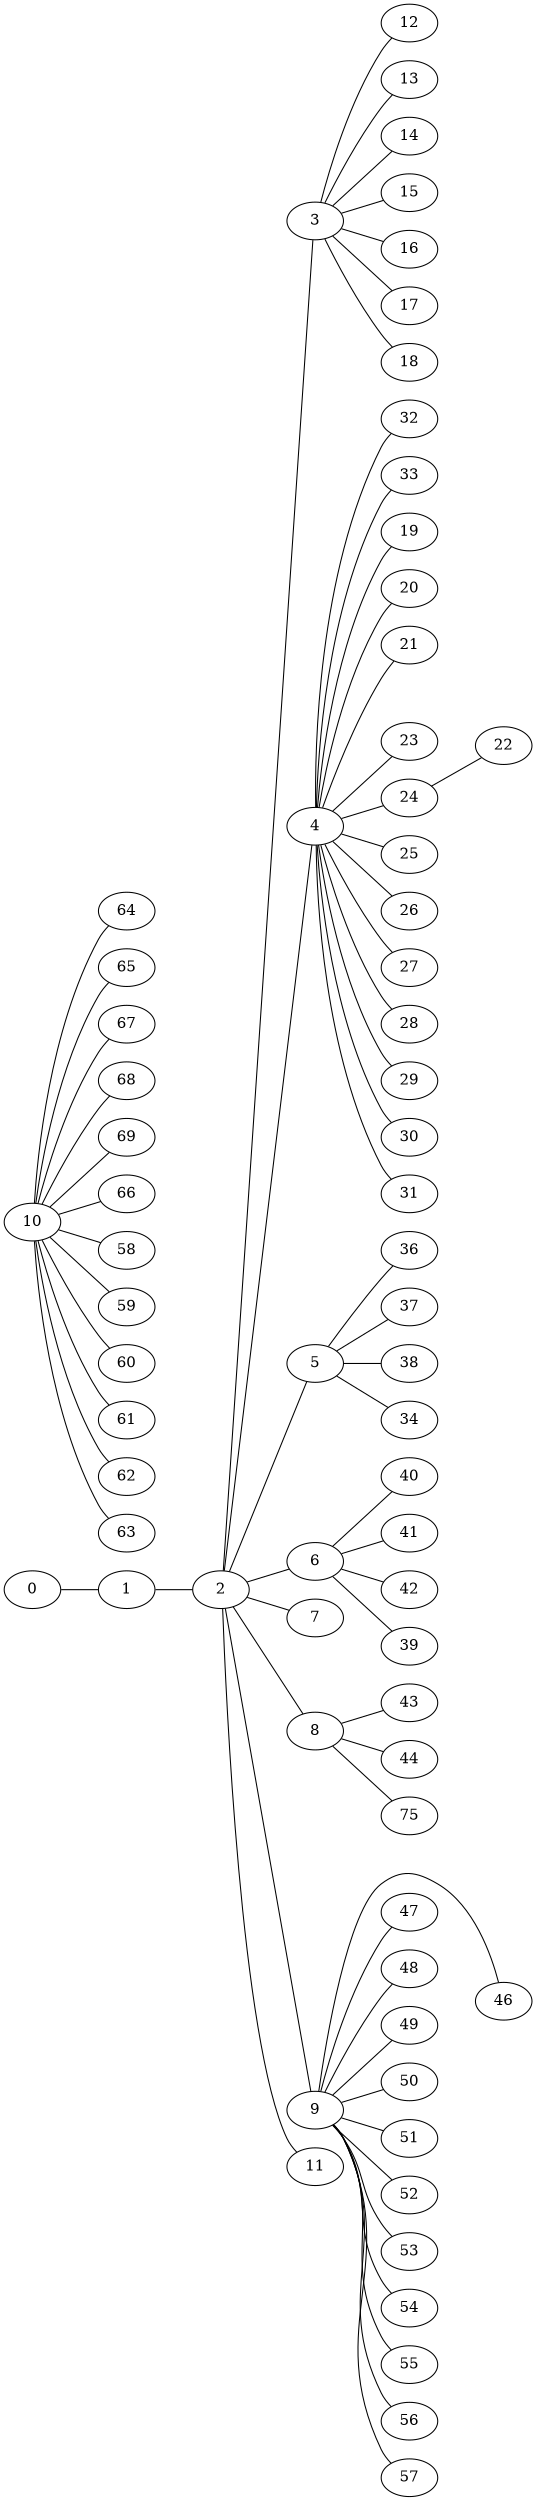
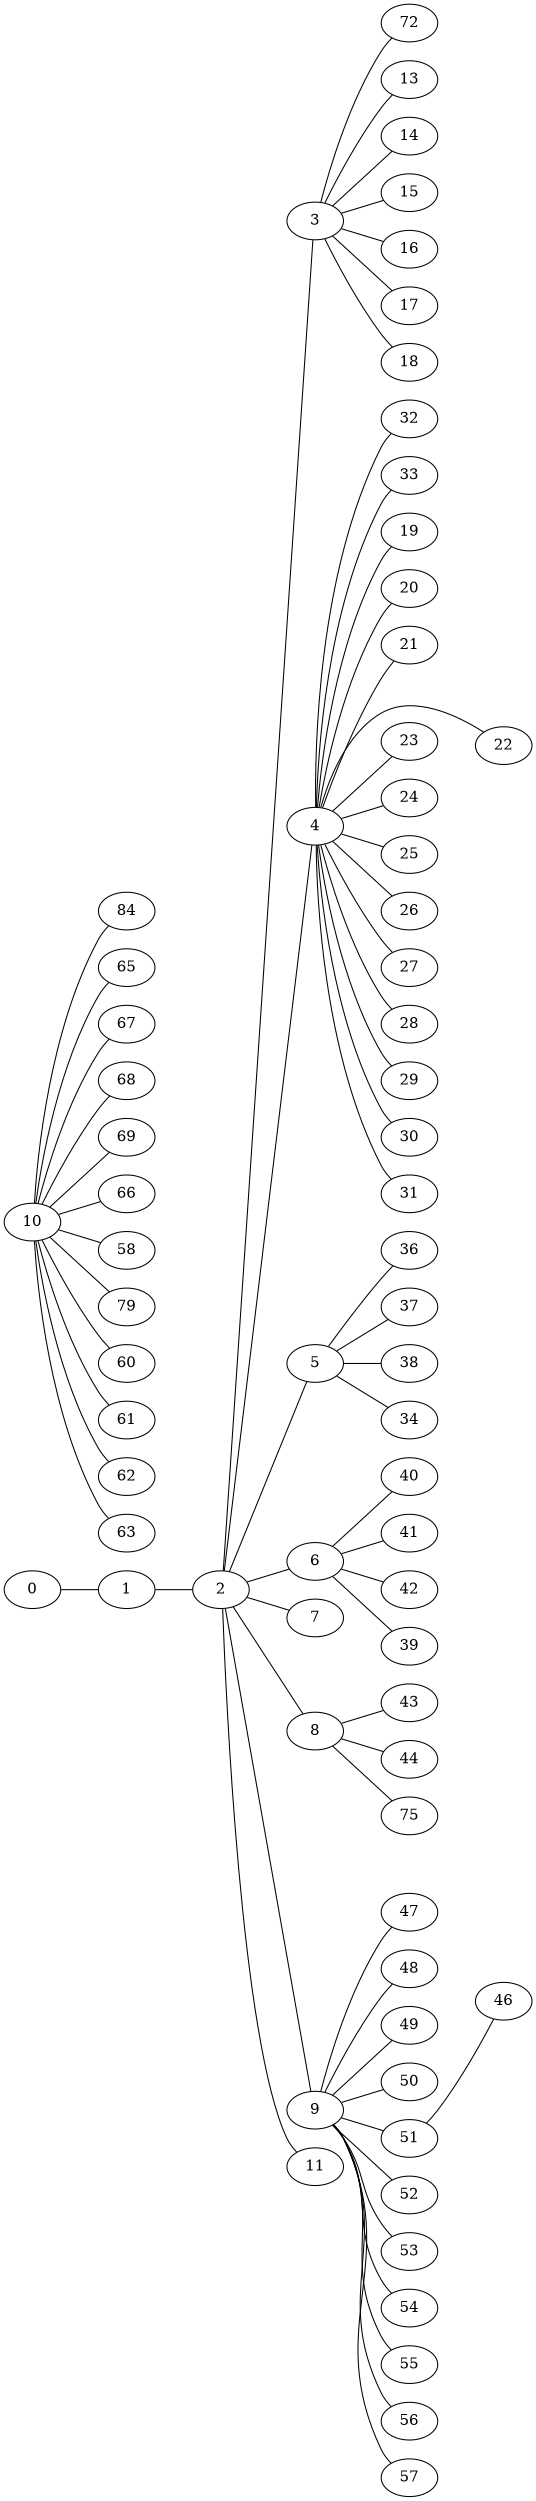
node "12": label "12" -> "72"
edge "22" -- "24": now "22" -- "4"
node "64": label "64" -> "84"
node "59": label "59" -> "79"
edge "46" -- "9": now "46" -- "51"
